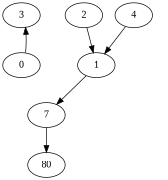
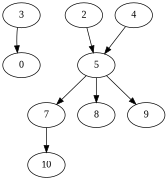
edge "0" -> "3": reversed
node "1": label "1" -> "5"
node "8": added
node "9": added
node "80": label "80" -> "10"
